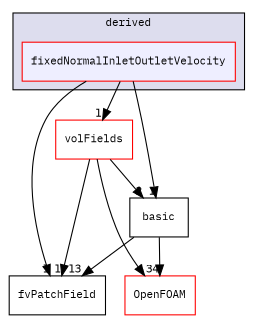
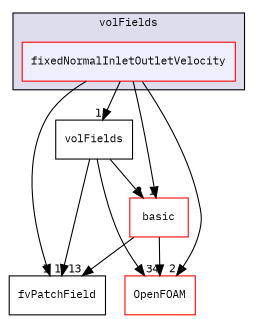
cluster "derived": label "derived" -> "volFields"
node "volFields": color red -> black
edge "fixedNormalInletOutletVelocity" -> "OpenFOAM": added
node "basic": color black -> red
